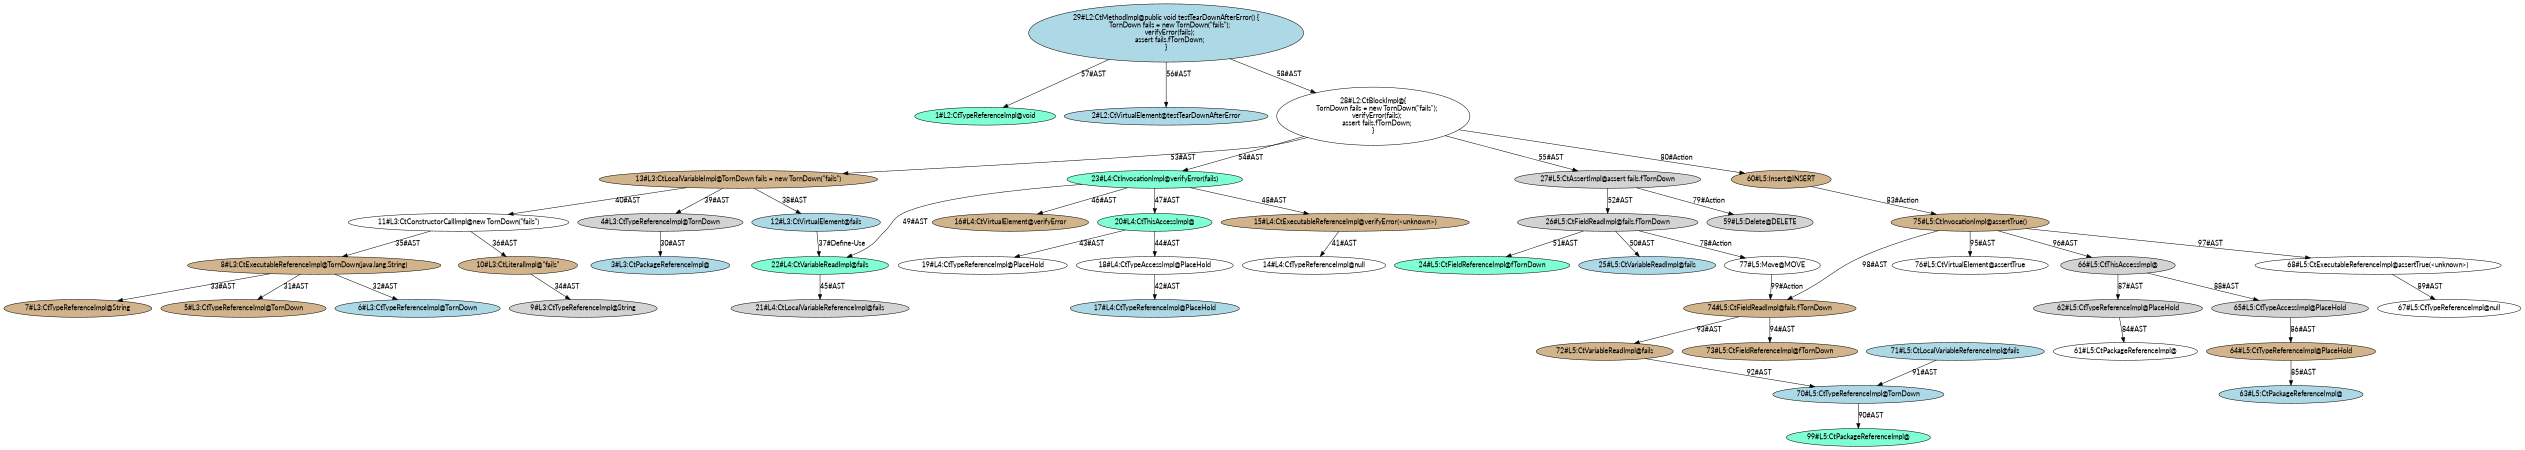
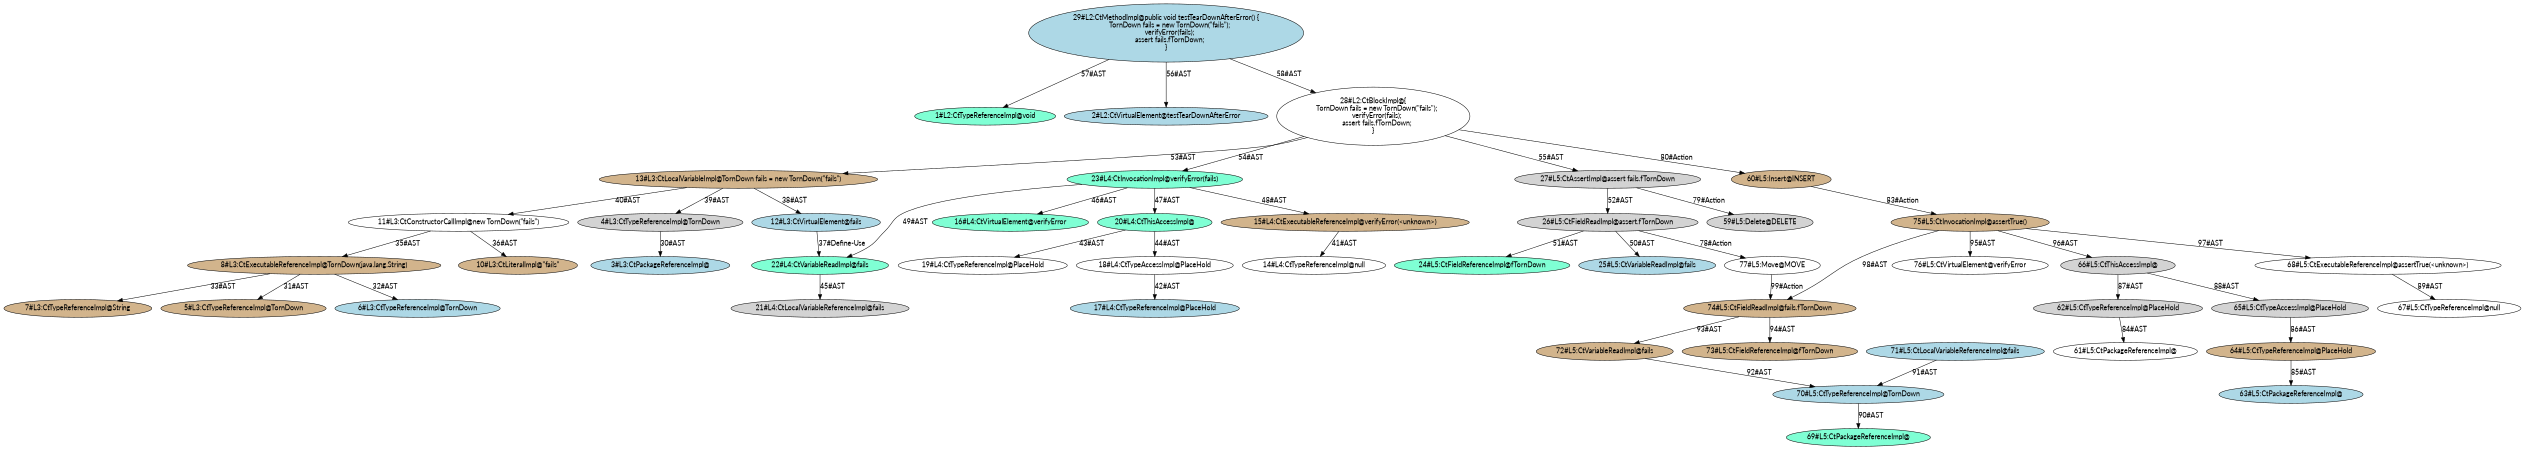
node "16#L4:CtVirtualElement@verifyError": fillcolor tan -> aquamarine
node "26#L5:CtFieldReadImpl@fails.fTornDown": label "26#L5:CtFieldReadImpl@fails.fTornDown" -> "26#L5:CtFieldReadImpl@assert.fTornDown"
node "76#L5:CtVirtualElement@assertTrue": label "76#L5:CtVirtualElement@assertTrue" -> "76#L5:CtVirtualElement@verifyError"
node "9#L3:CtTypeReferenceImpl@String": removed
node "99#L5:CtPackageReferenceImpl@": label "99#L5:CtPackageReferenceImpl@" -> "69#L5:CtPackageReferenceImpl@"
